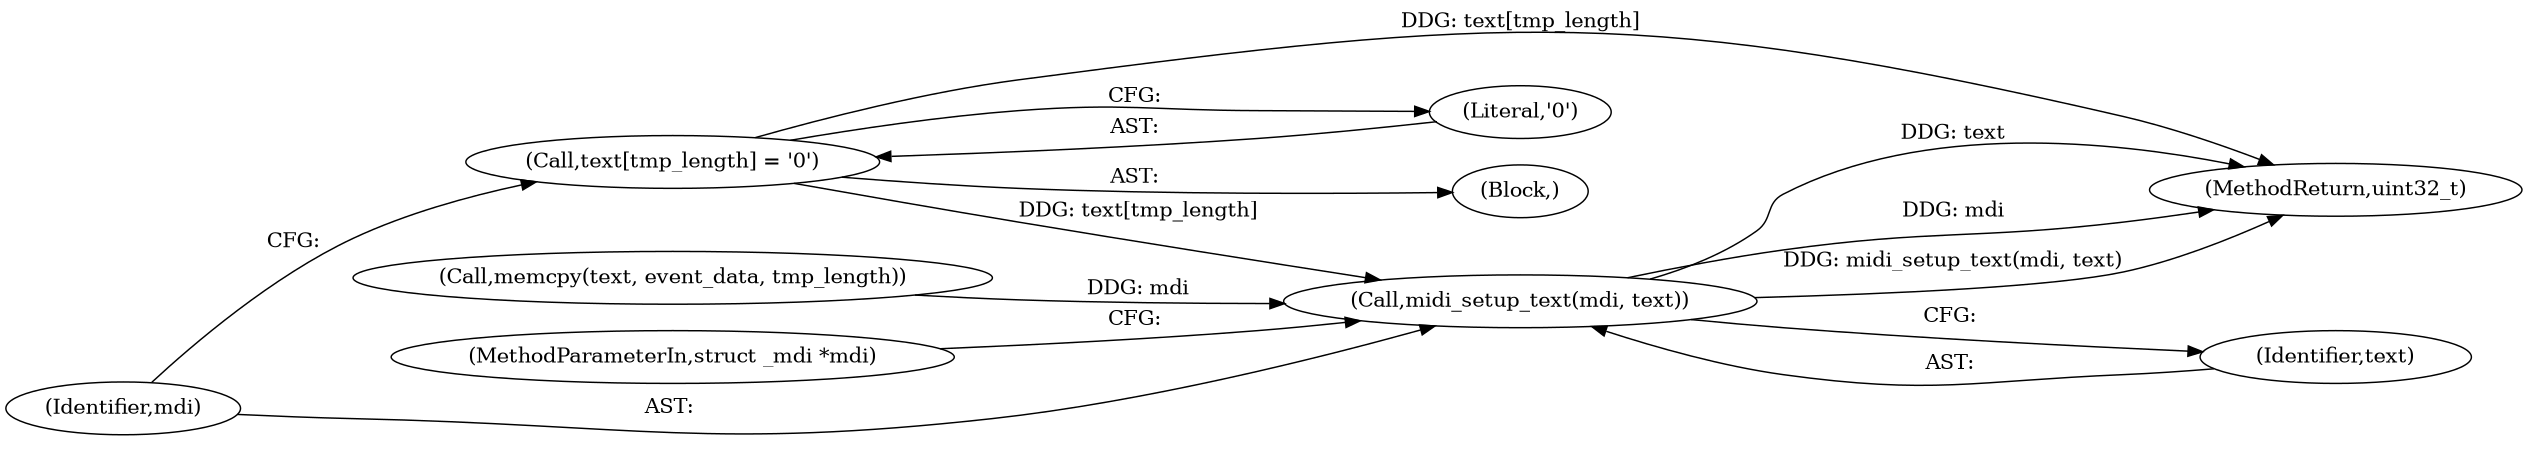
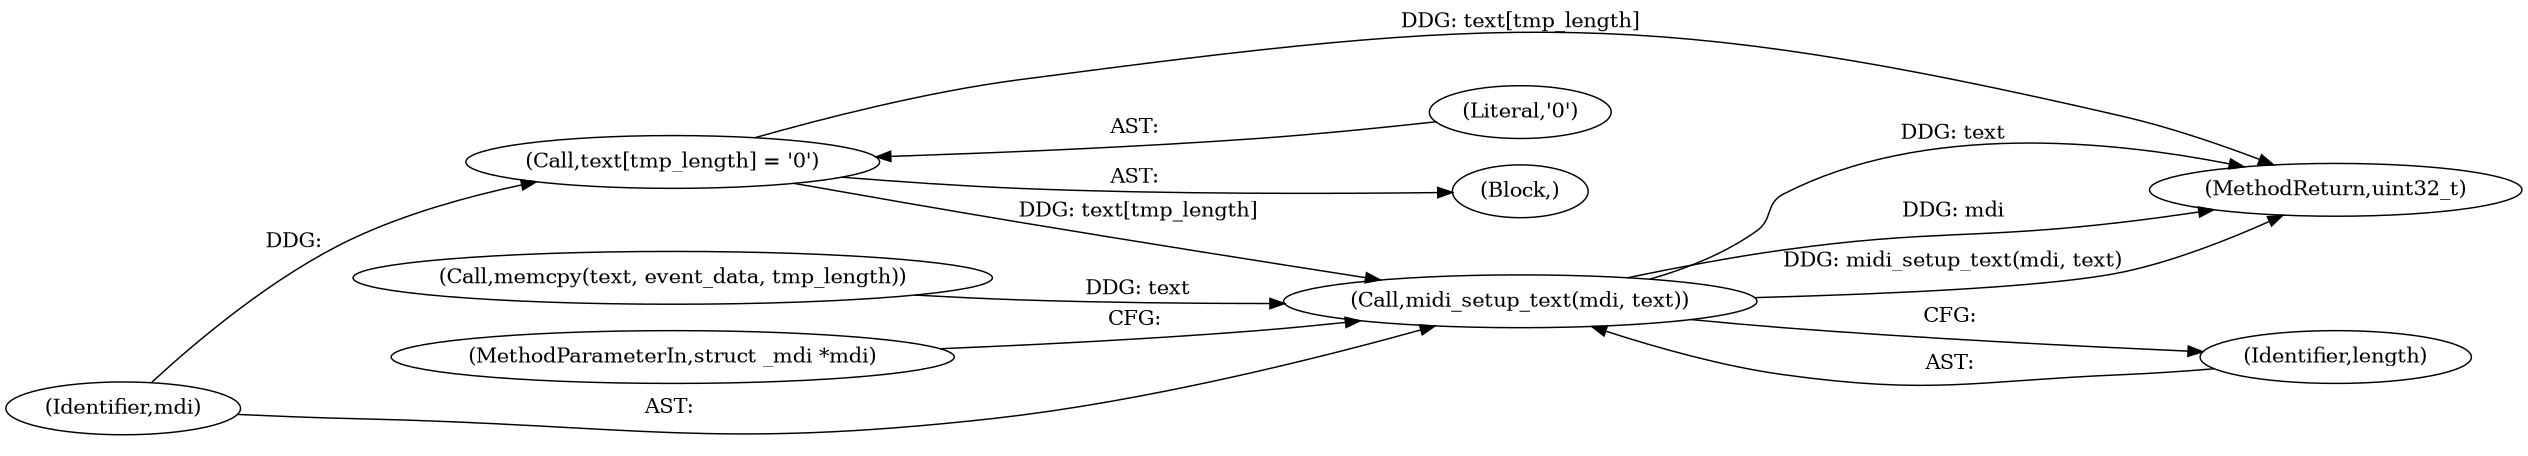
edge "(Call,text[tmp_length] = '0')" -> "(Literal,'0')": removed, label "CFG:"
edge "(Identifier,mdi)" -> "(Call,text[tmp_length] = '0')": label "CFG: " -> "DDG: "
edge "(Call,memcpy(text, event_data, tmp_length))" -> "(Call,midi_setup_text(mdi, text))": label "DDG: mdi" -> "DDG: text"
node "(Identifier,text)": label "(Identifier,text)" -> "(Identifier,length)"
